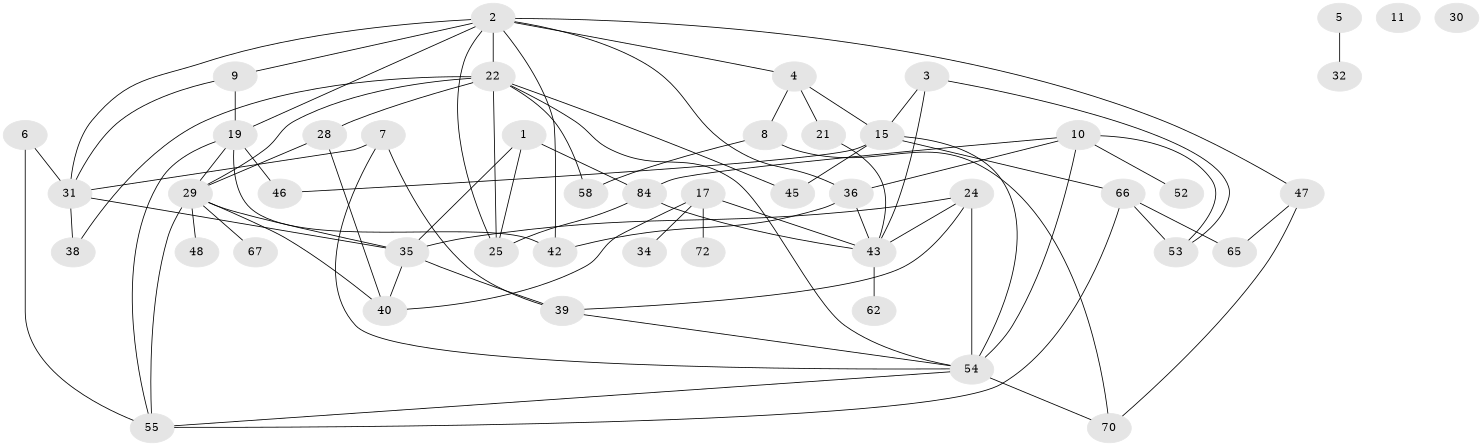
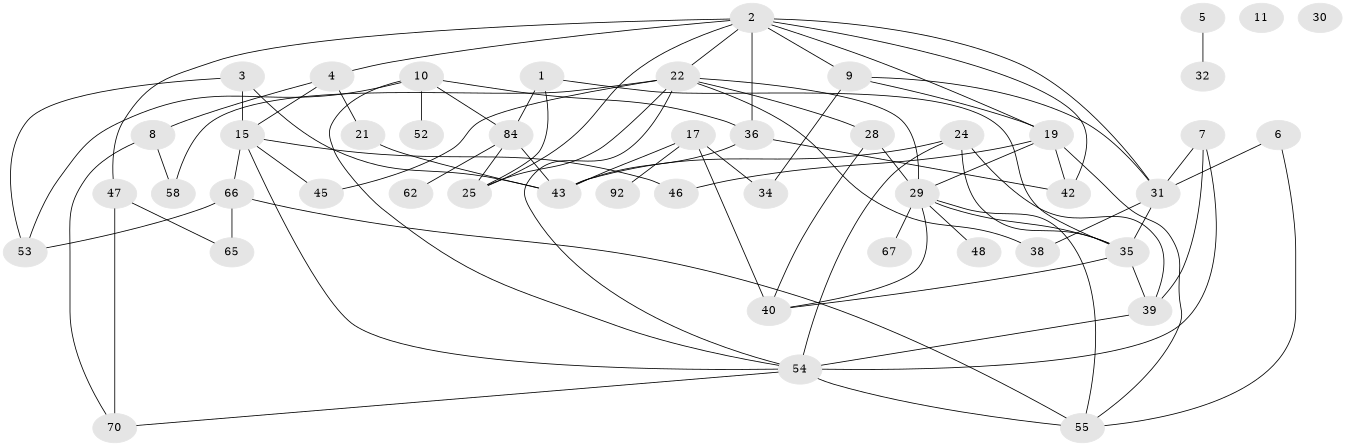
edge "9" -- "34": added
node "72": label "72" -> "92"
edge "43" -- "62": now "84" -- "62"
